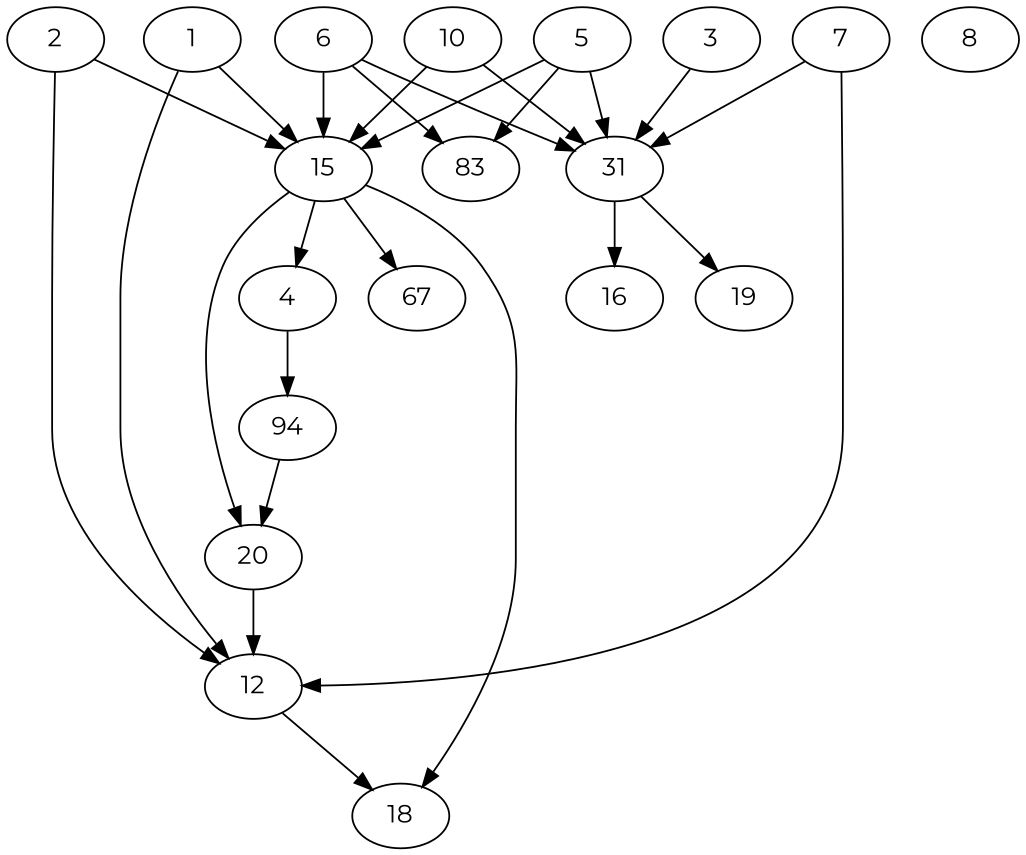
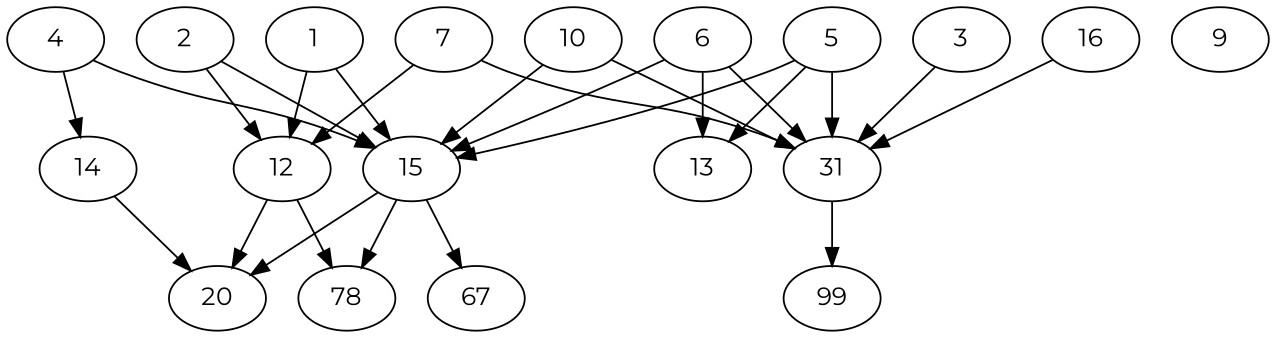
node "8": removed
node "9": added
node "83": label "83" -> "13"
edge "15" -> "4": reversed
edge "31" -> "16": reversed
node "19": label "19" -> "99"
node "94": label "94" -> "14"
edge "20" -> "12": reversed
node "18": label "18" -> "78"
